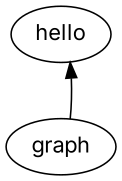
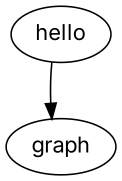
edge "graph" -> "hello": reversed
